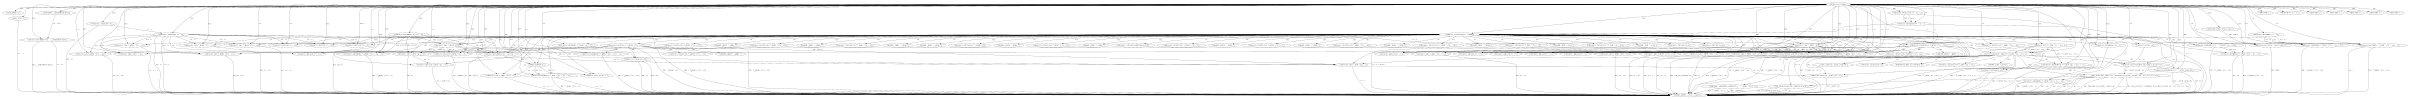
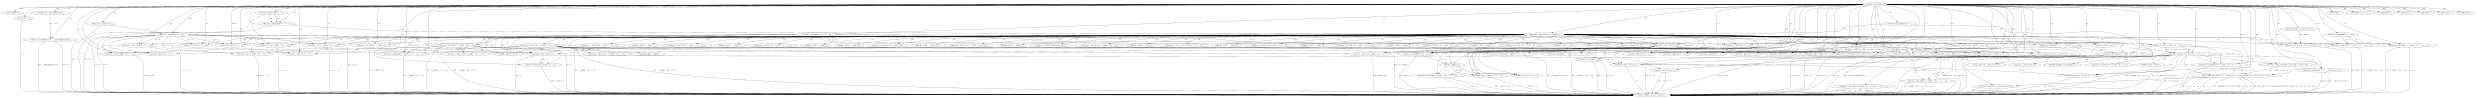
edge "(<operator>.greaterThan,v6 > 0xFFB0)" -> "(<operator>.assignment,*a2 = 1)": reversed
